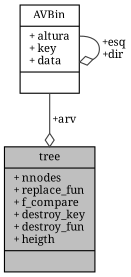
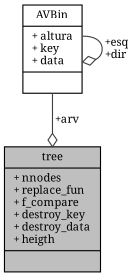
node "tree": text "+ destroy_fun" -> "+ destroy_data"
